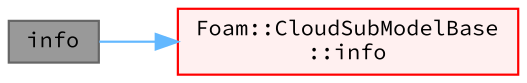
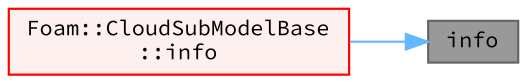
edge "info" -> "Foam::CloudSubModelBase ::info": reversed
